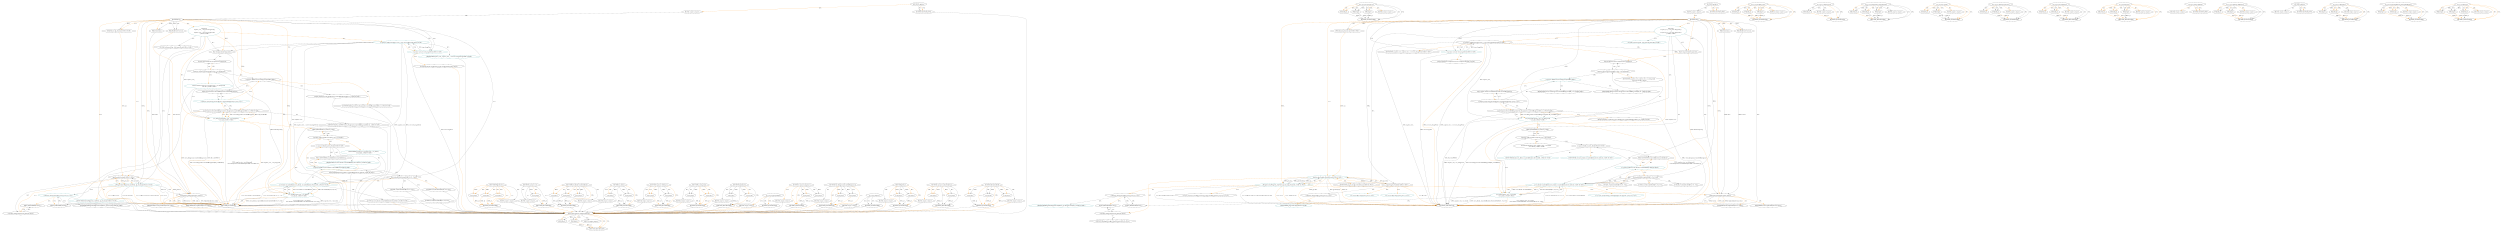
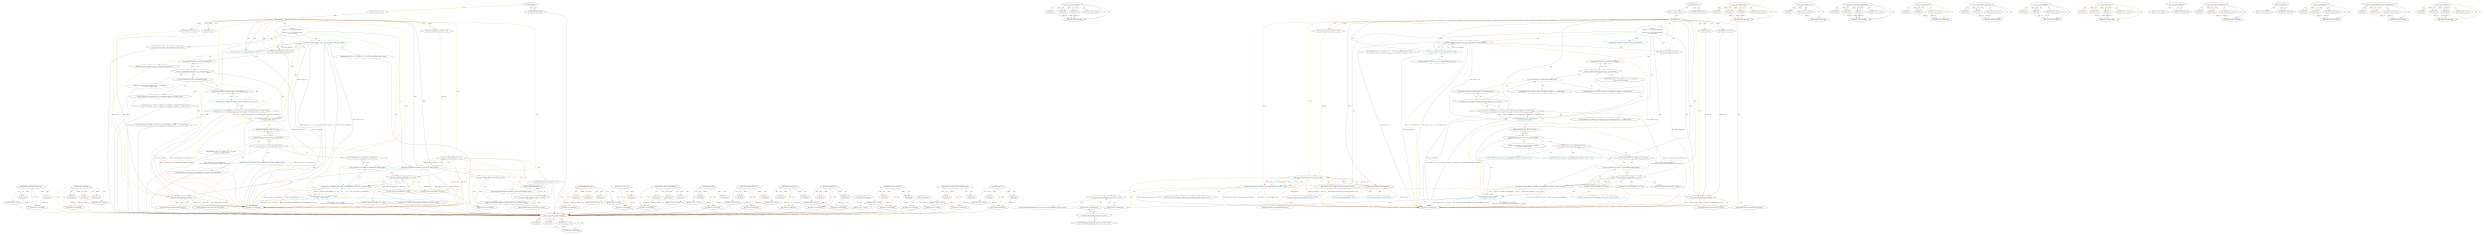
node "<(IDENTIFIER,size,gfx::Rect(size))<SUB>12</SUB>>": added
edge "<(gfx.Point,gfx::Point(0,0))<SUB>12</SUB>>" -> "<(<operator>.fieldAccess,gfx::Point)<SUB>12</SUB>>": label "AST: " -> "DDG: WidgetGtk::Init(NULL, gfx::Rect(gfx::Point(0,0), size))"
node "<(IDENTIFIER,gfx,gfx::Rect(size))<SUB>12</SUB>>": added
